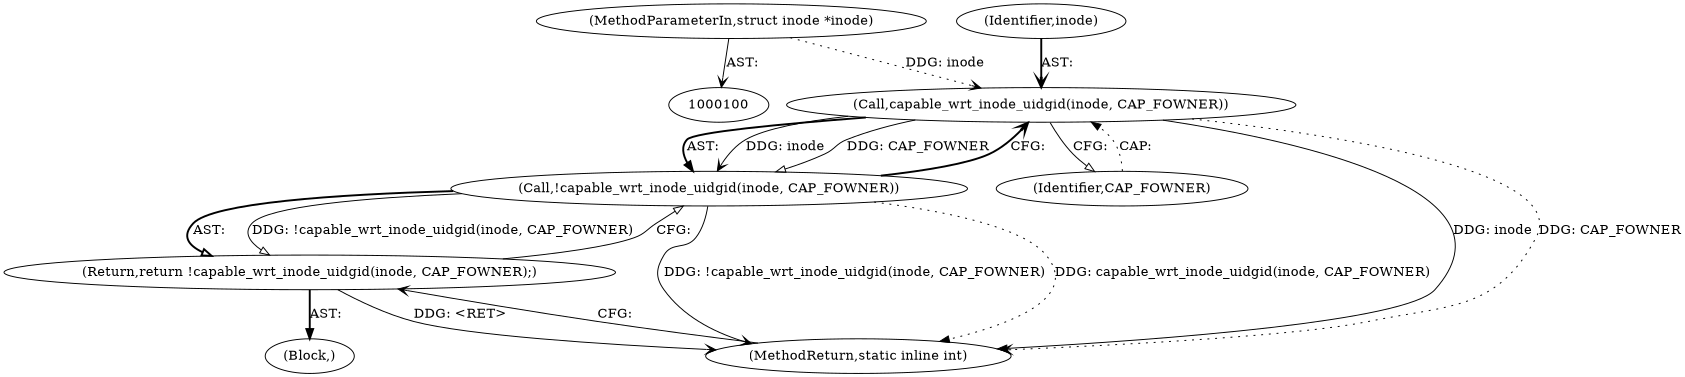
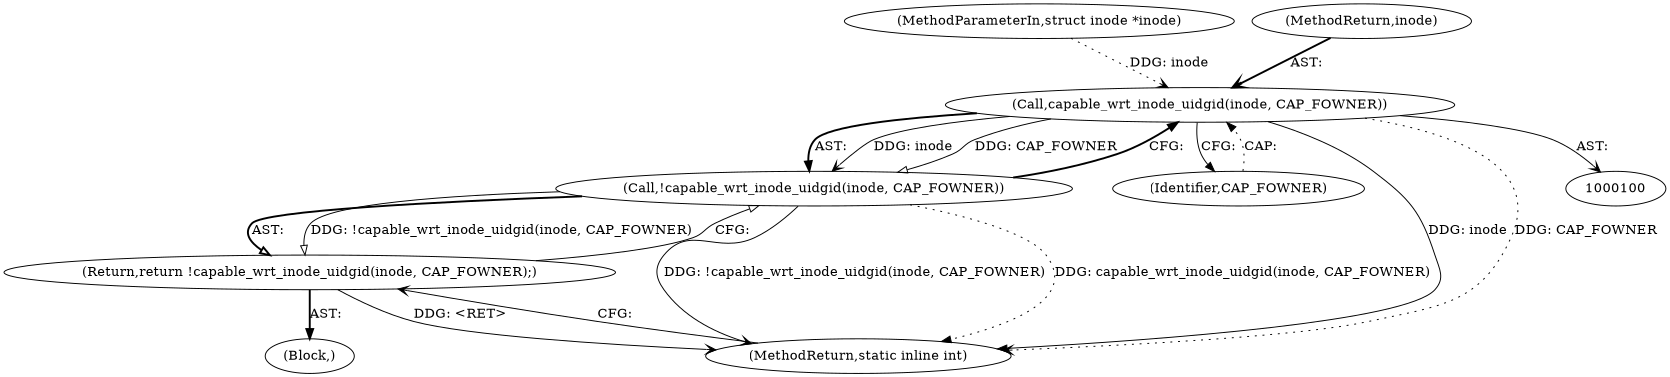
node "(Identifier,inode)": label "(Identifier,inode)" -> "(MethodReturn,inode)"
edge "(MethodParameterIn,struct inode *inode)" -> "1000100": now "(Call,capable_wrt_inode_uidgid(inode, CAP_FOWNER))" -> "1000100"
edge "(Call,capable_wrt_inode_uidgid(inode, CAP_FOWNER))" -> "(Identifier,CAP_FOWNER)": arrowhead onormal -> normal
edge "(Call,!capable_wrt_inode_uidgid(inode, CAP_FOWNER))" -> "(Call,capable_wrt_inode_uidgid(inode, CAP_FOWNER))": arrowhead vee -> normal
